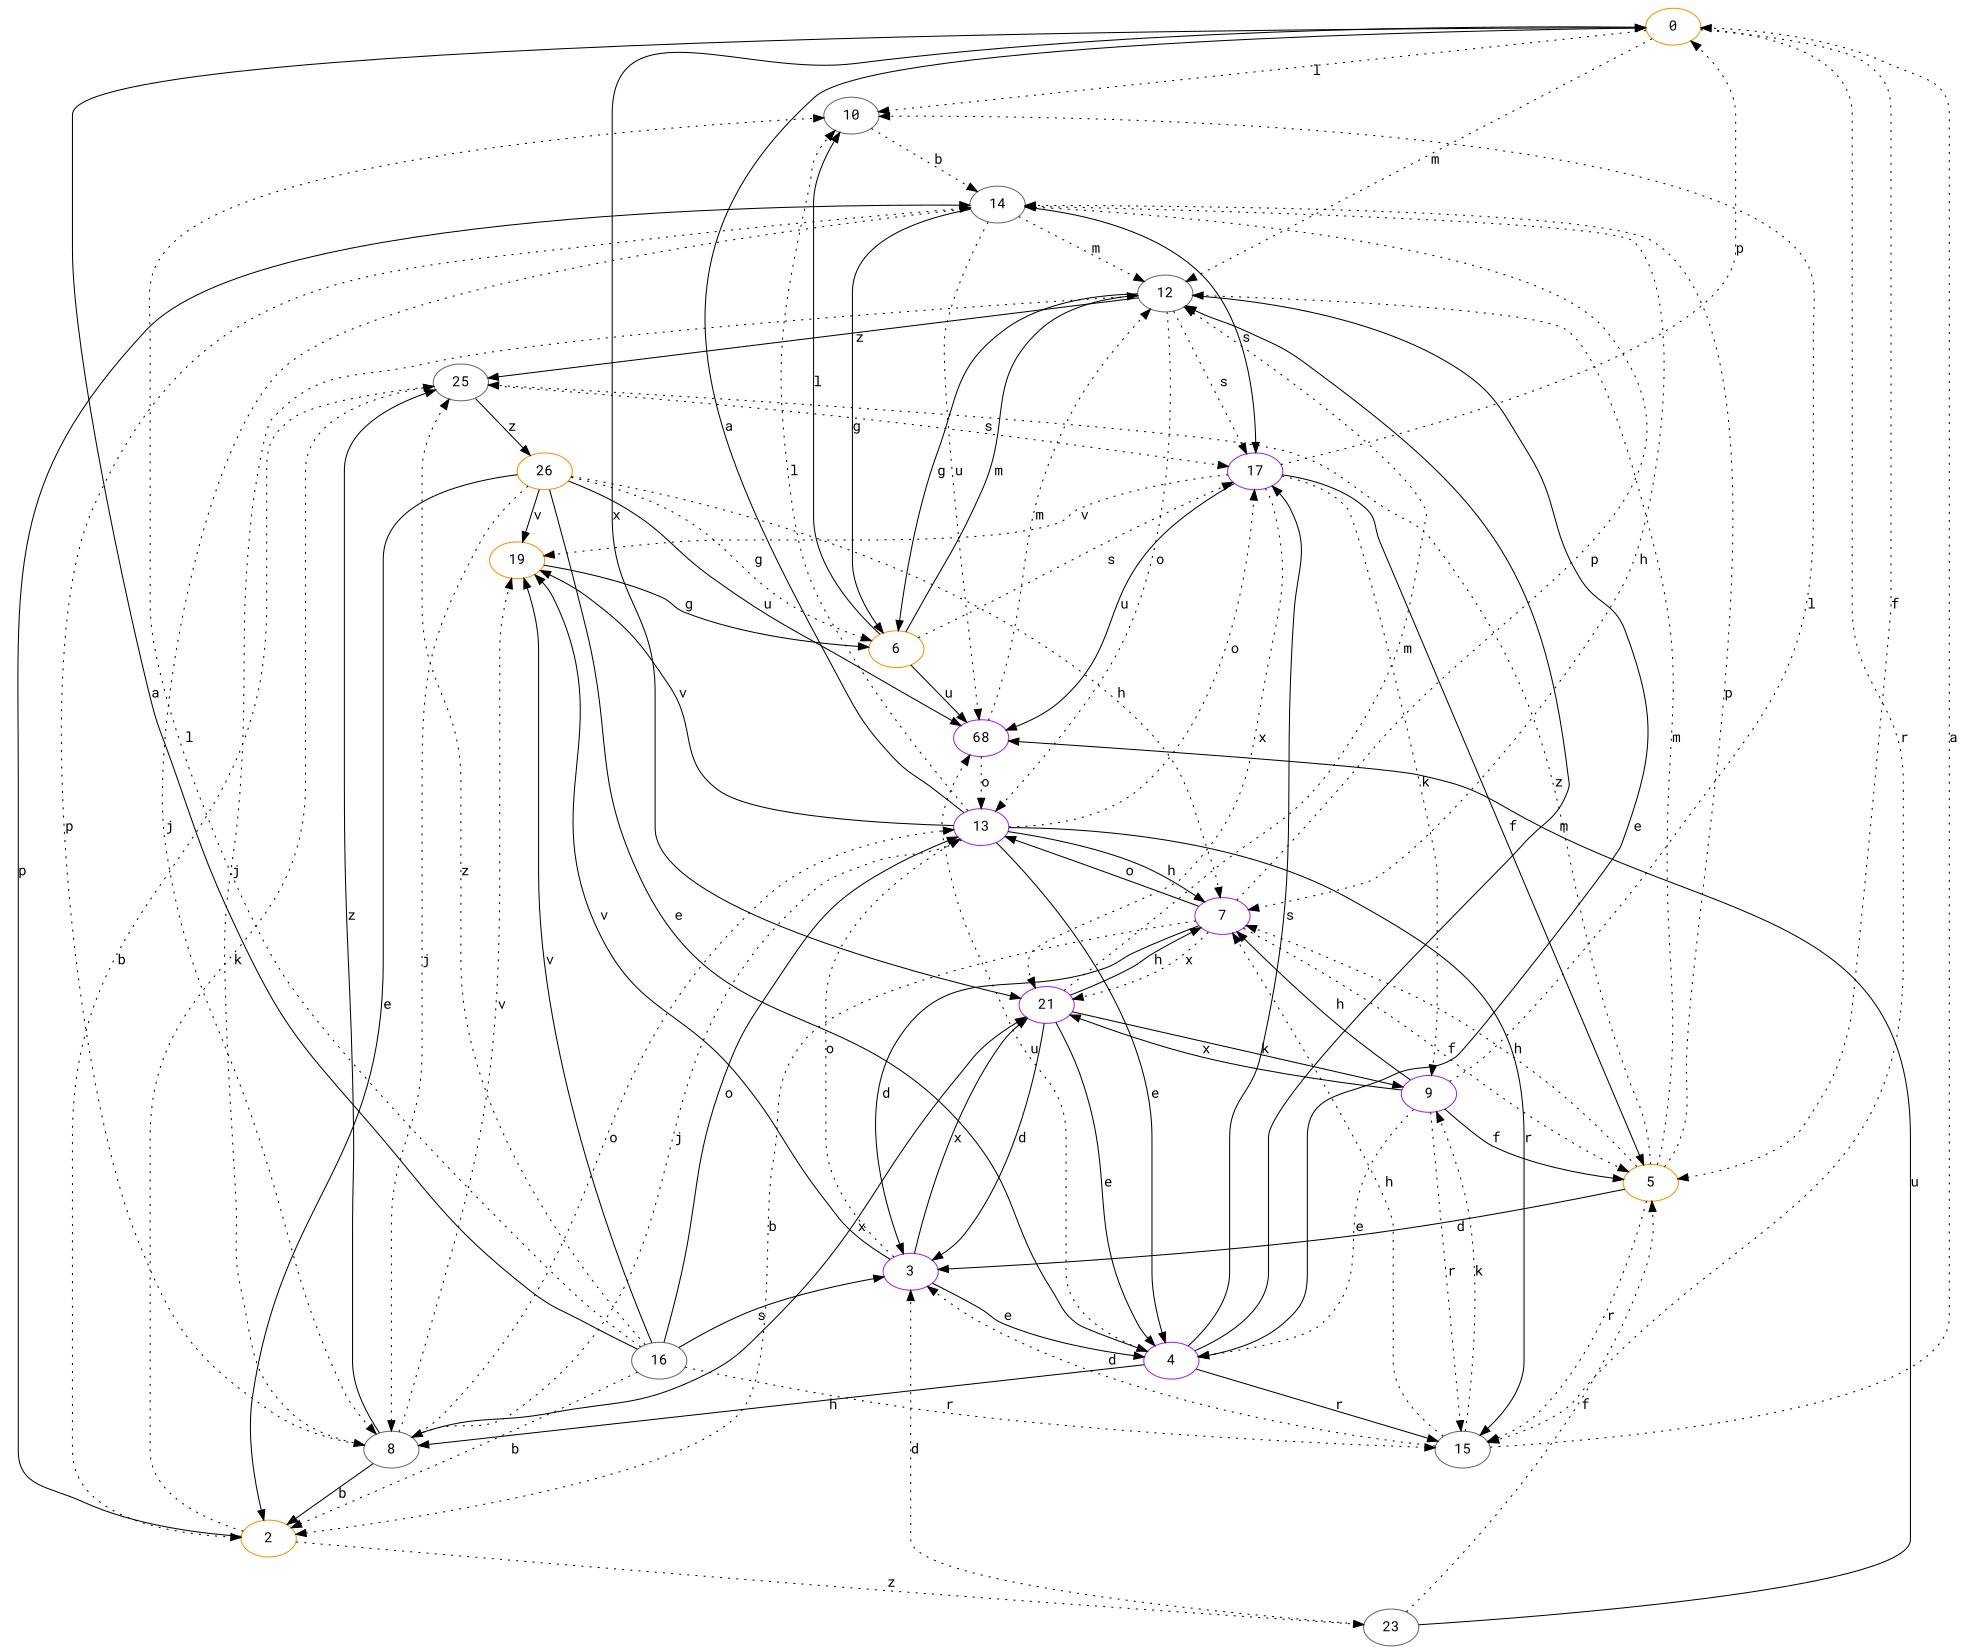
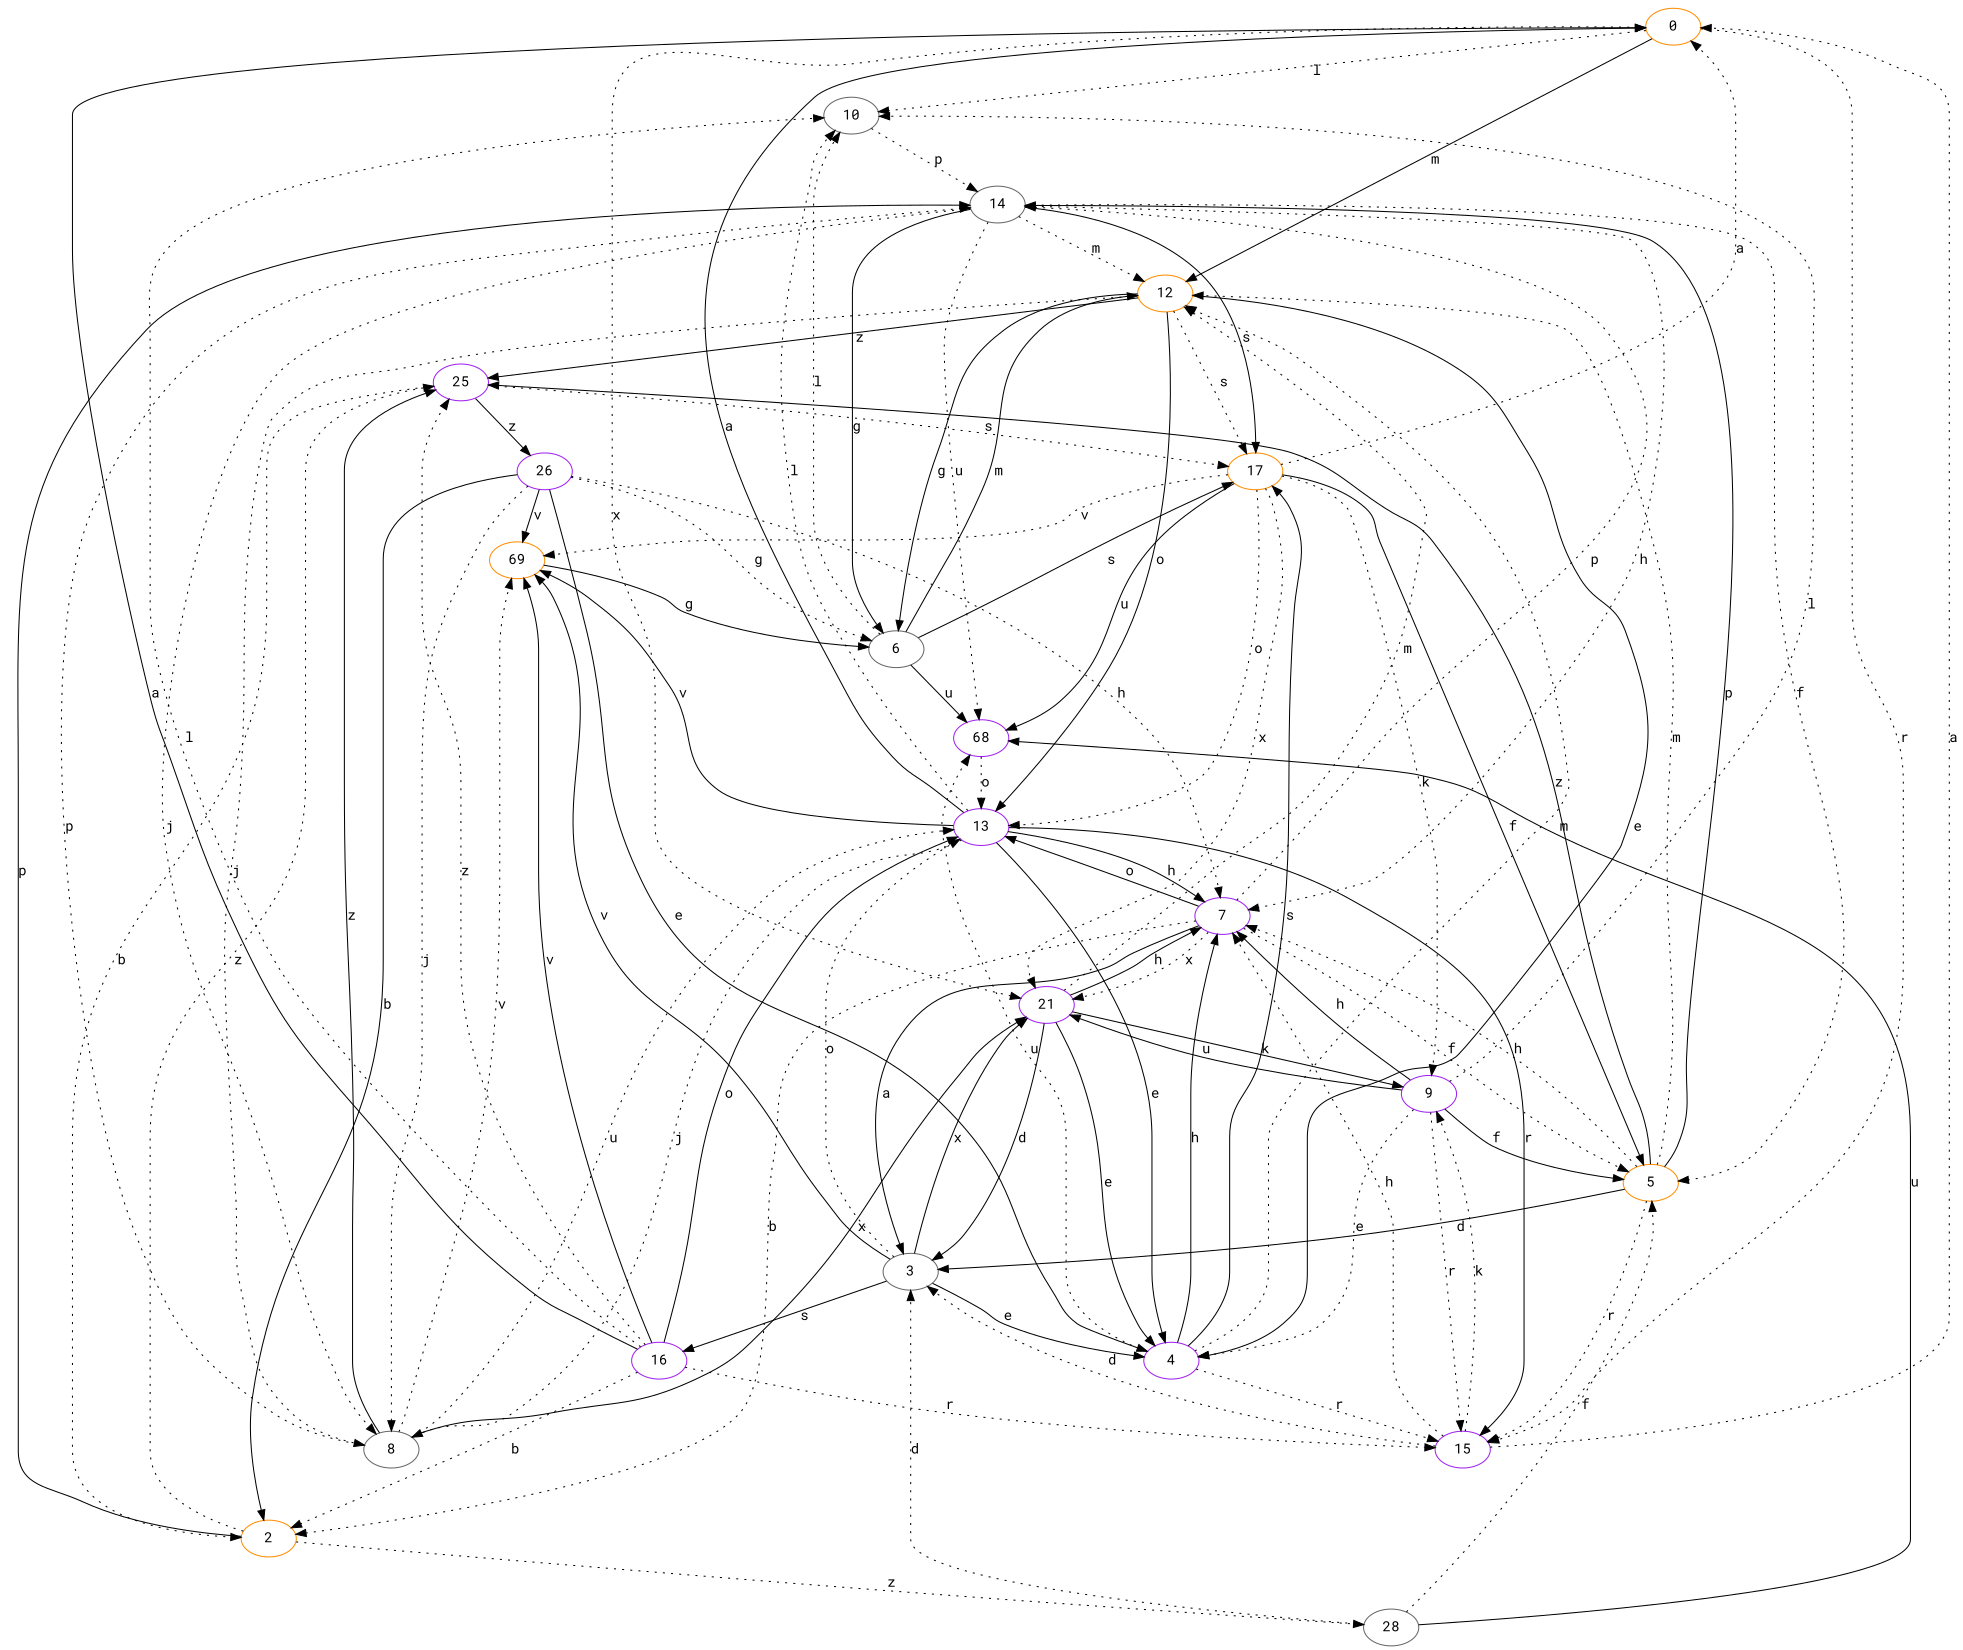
edge "0" -> "21": style solid -> dotted
edge "0" -> "12": style dotted -> solid
edge "10" -> "14": label "b" -> "p"
edge "17" -> "0": label "p" -> "a"
node "12": color gray40 -> darkorange
node "25": color gray40 -> purple
edge "5" -> "14": style dotted -> solid
edge "6" -> "10": style solid -> dotted
node "26": color darkorange -> purple
node "17": color purple -> darkorange
edge "5" -> "25": style dotted -> solid
edge "68" -> "12": removed, label "m"
node "19": label "19" -> "69"
edge "6" -> "17": style dotted -> solid
edge "0" -> "5": now "14" -> "5"
edge "12" -> "13": style dotted -> solid
edge "26" -> "68": removed, label "u"
node "6": color darkorange -> gray40
edge "13" -> "17": reversed
edge "4" -> "12": style solid -> dotted
edge "2" -> "25": label "k" -> "z"
edge "26" -> "2": label "e" -> "b"
edge "9" -> "21": label "x" -> "u"
edge "7" -> "3": label "d" -> "a"
edge "8" -> "13": label "o" -> "u"
node "3": color purple -> gray40
edge "16" -> "3": reversed
node "16": color gray40 -> purple
edge "4" -> "15": style solid -> dotted
edge "4" -> "8": now "4" -> "7"
node "15": color gray40 -> purple
edge "8" -> "2": removed, label "b"
node "23": label "23" -> "28"
